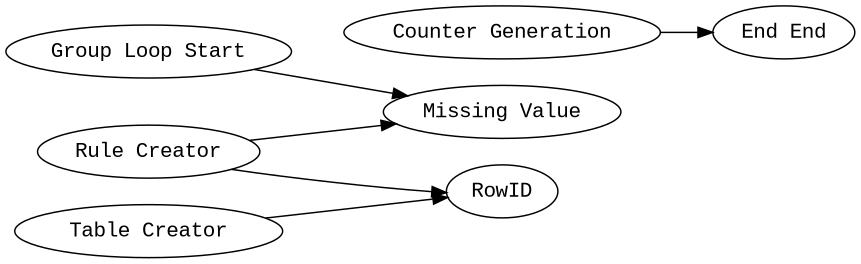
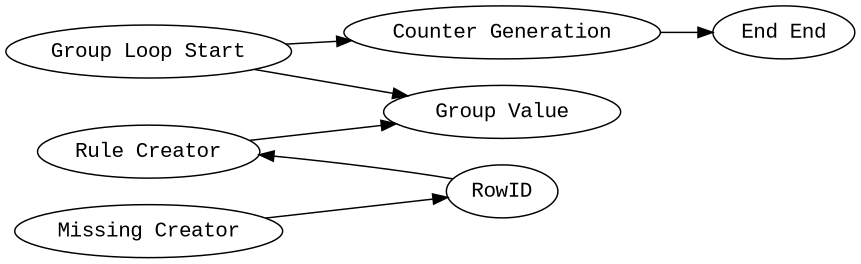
edge "Group Loop Start" -> "Counter Generation": added
node "Missing Value": label "Missing Value" -> "Group Value"
edge "Rule Creator" -> "RowID": reversed
node "Table Creator": label "Table Creator" -> "Missing Creator"
